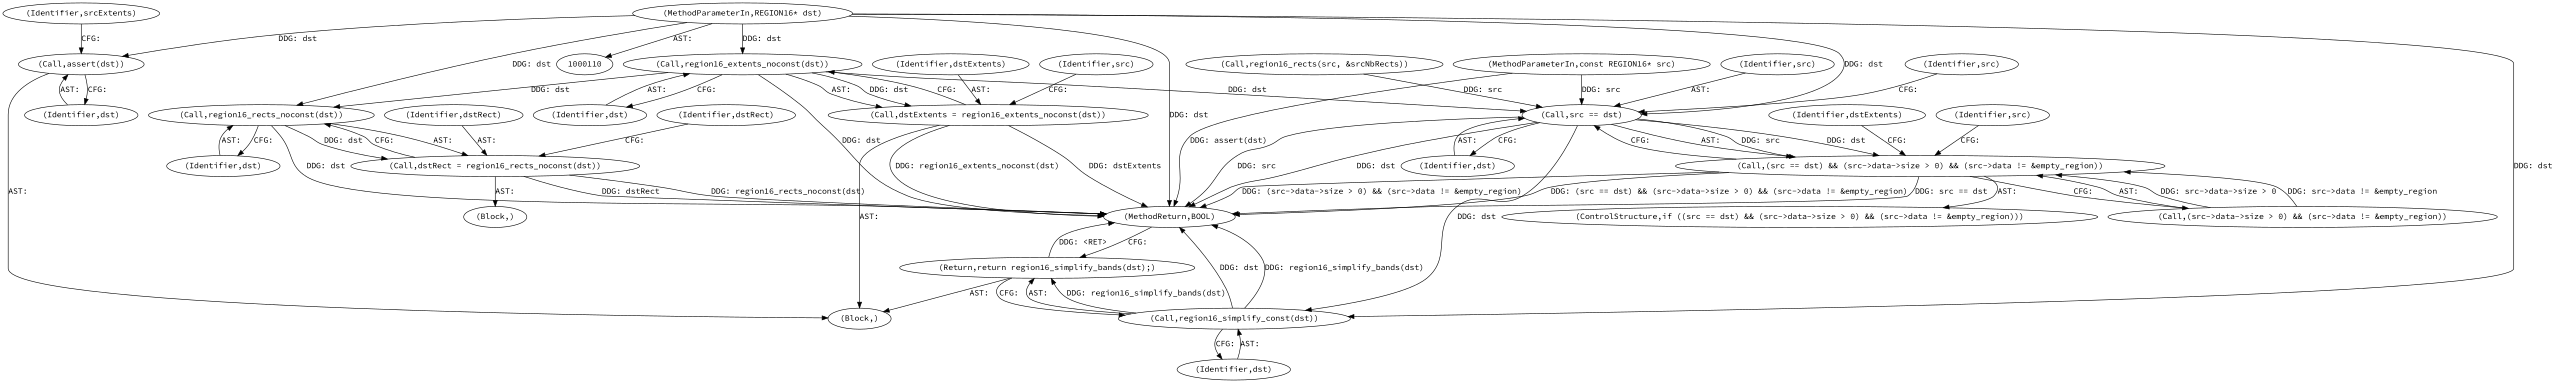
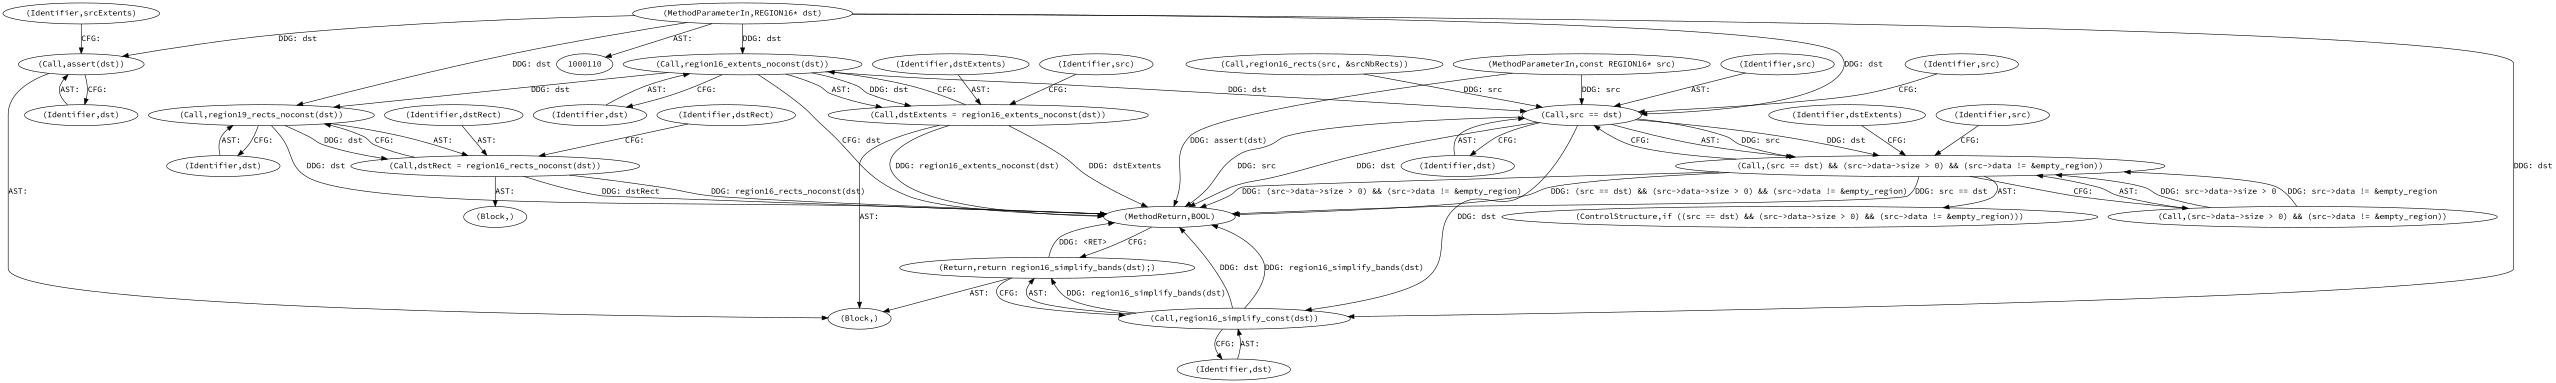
edge "(MethodParameterIn,REGION16* dst)" -> "(MethodReturn,BOOL)": removed, label "DDG: dst"
node "(Call,region16_rects_noconst(dst))": label "(Call,region16_rects_noconst(dst))" -> "(Call,region19_rects_noconst(dst))"
edge "(Call,region16_extents_noconst(dst))" -> "(MethodReturn,BOOL)": label "DDG: dst" -> "CFG: dst"
